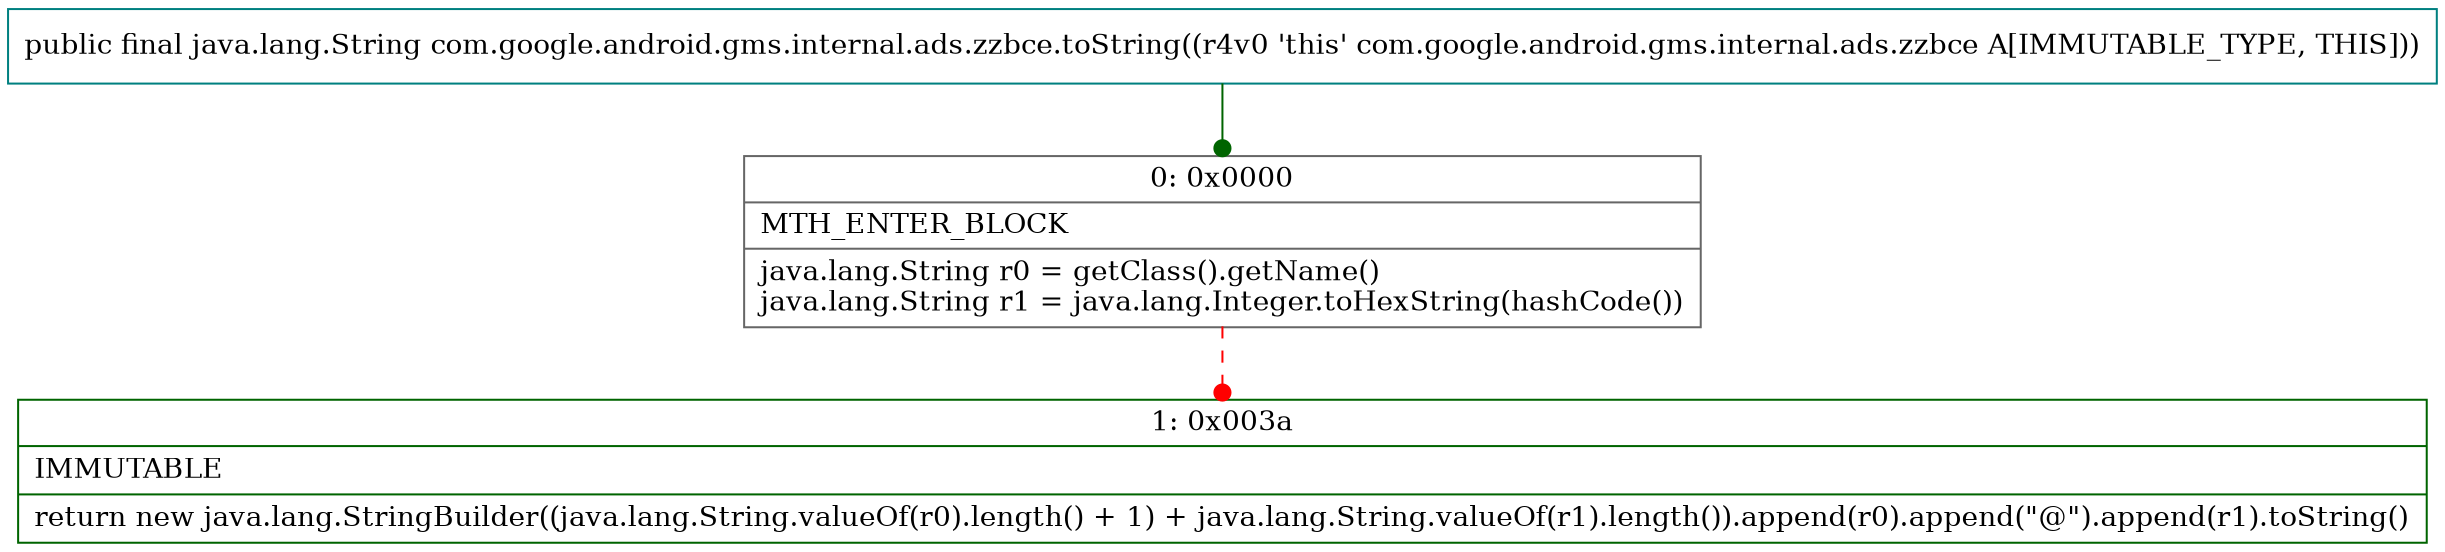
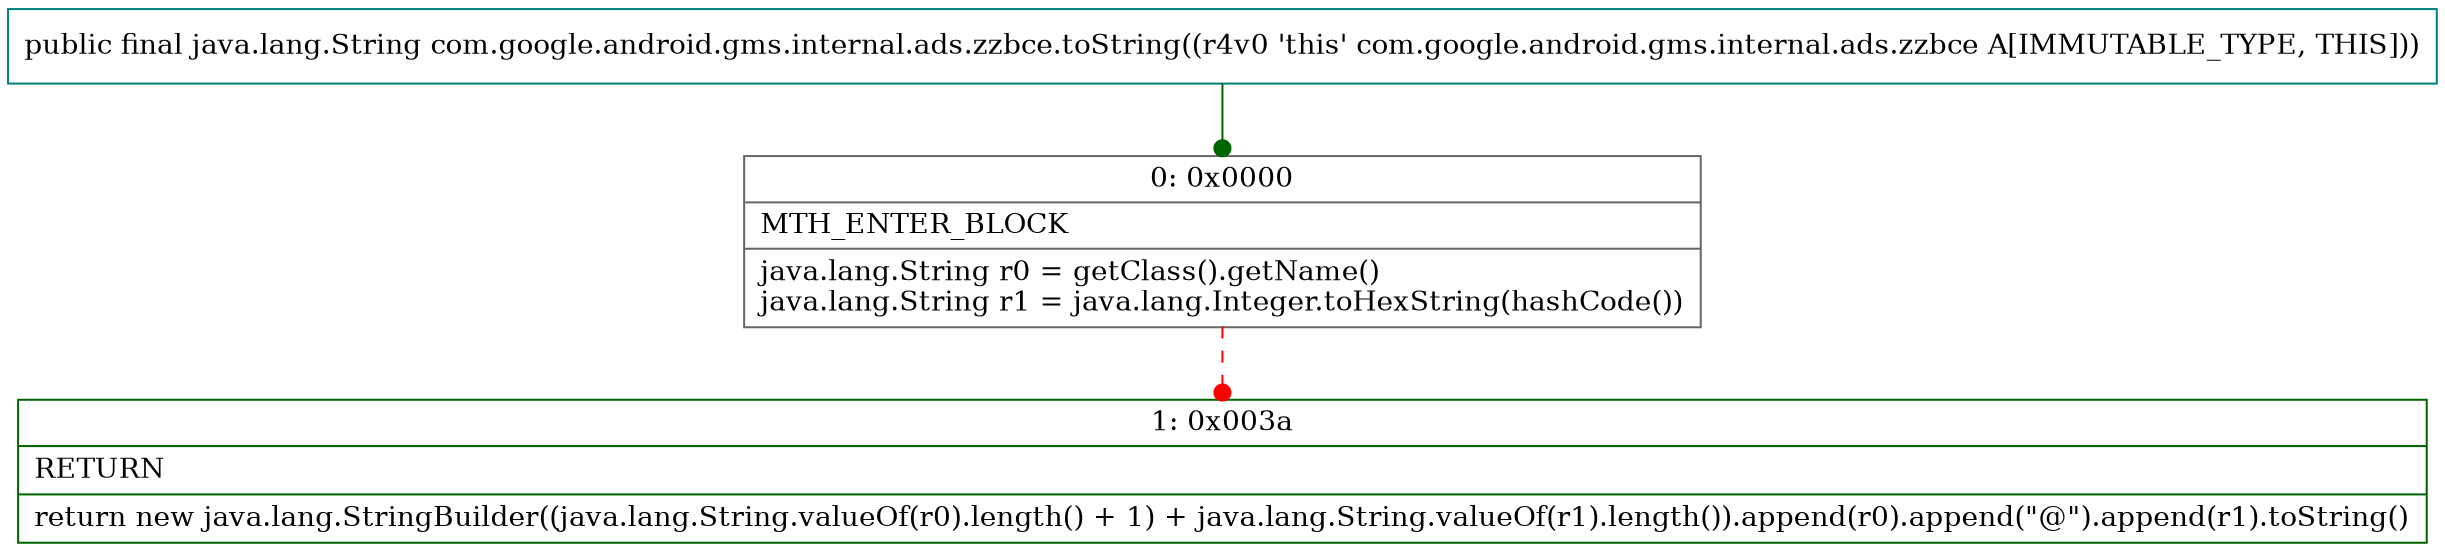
node "1: 0x003a": text "IMMUTABLE" -> "RETURN"
